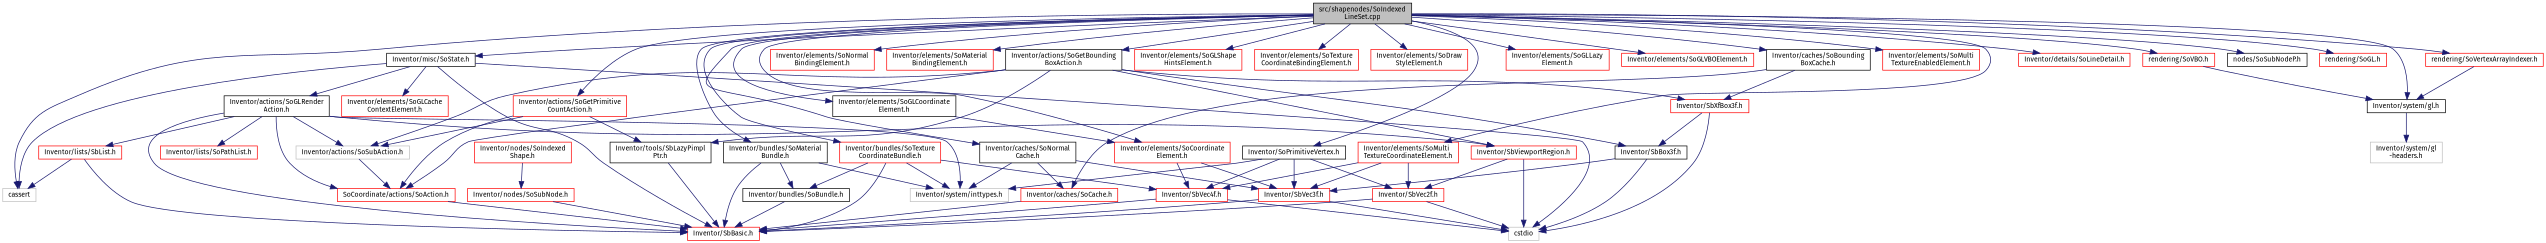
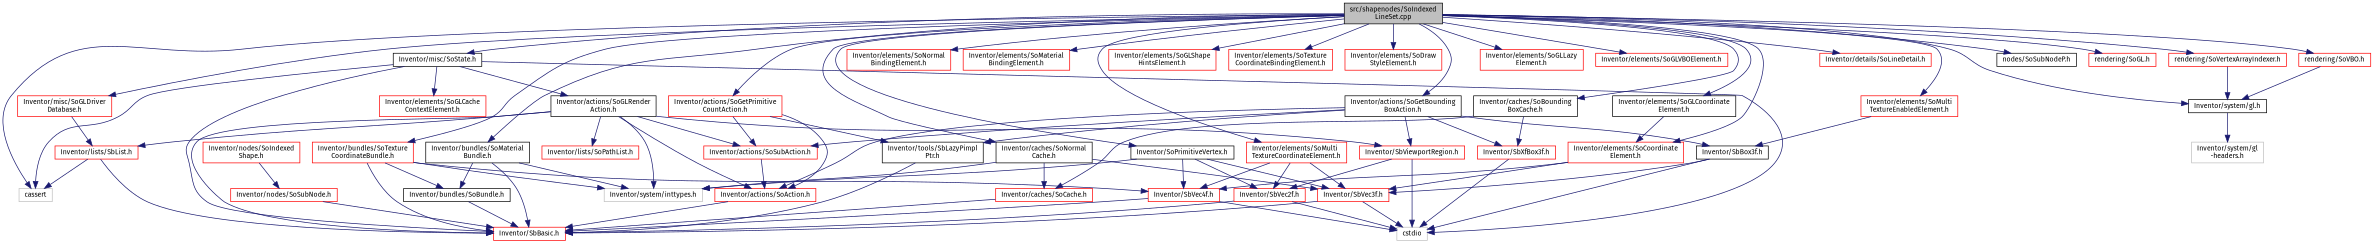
node "Inventor/misc/SoGLDriver Database.h": added
edge "Inventor/SbXfBox3f.h" -> "Inventor/SbBox3f.h": now "Inventor/elements/SoMulti TextureEnabledElement.h" -> "Inventor/SbBox3f.h"
node "Inventor/actions/SoSubAction.h": color grey75 -> red
node "SoCoordinate/actions/SoAction.h": label "SoCoordinate/actions/SoAction.h" -> "Inventor/actions/SoAction.h"
